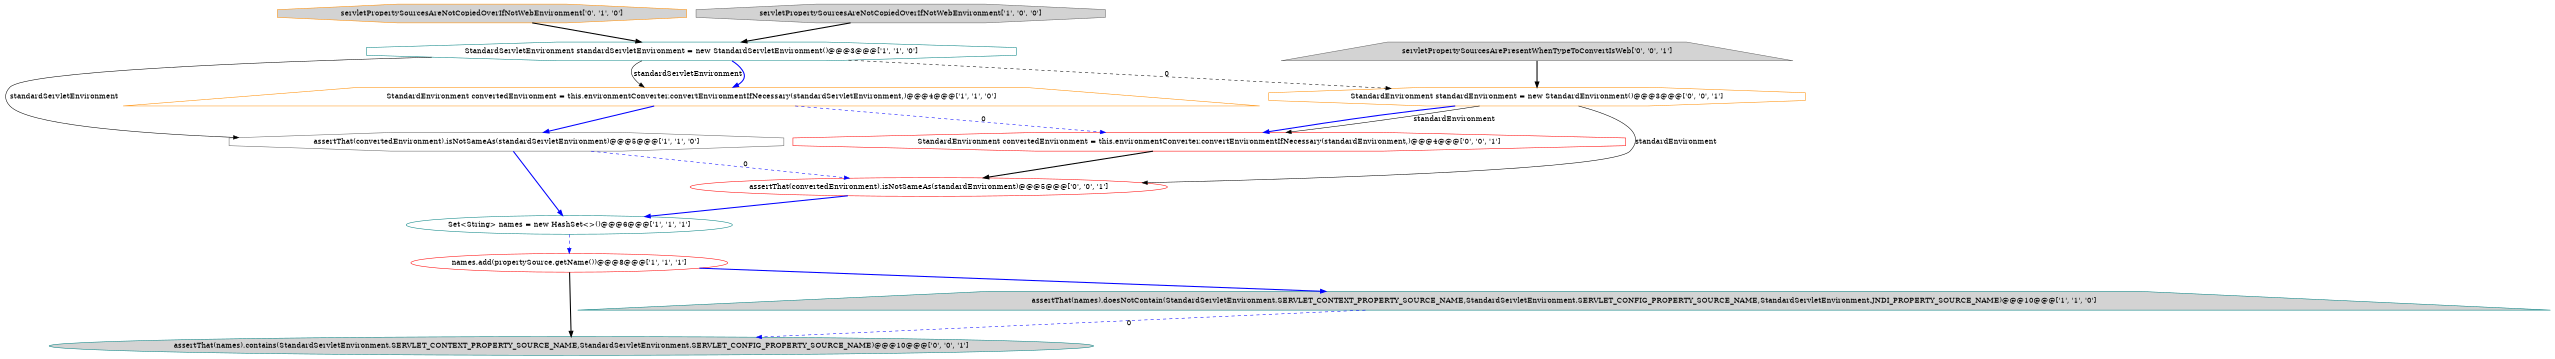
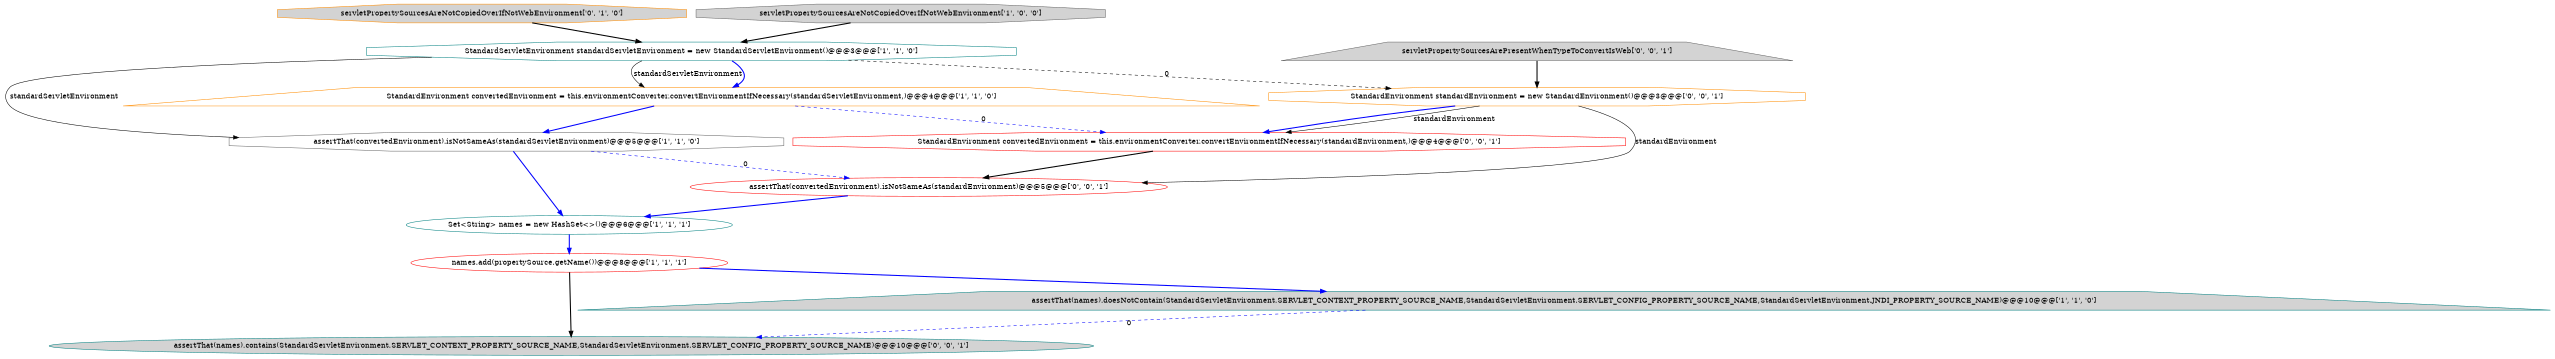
edge "Set<String> names = new HashSet<>()@@@6@@@['1', '1', '1']" -> "names.add(propertySource.getName())@@@8@@@['1', '1', '1']": style dashed -> bold
